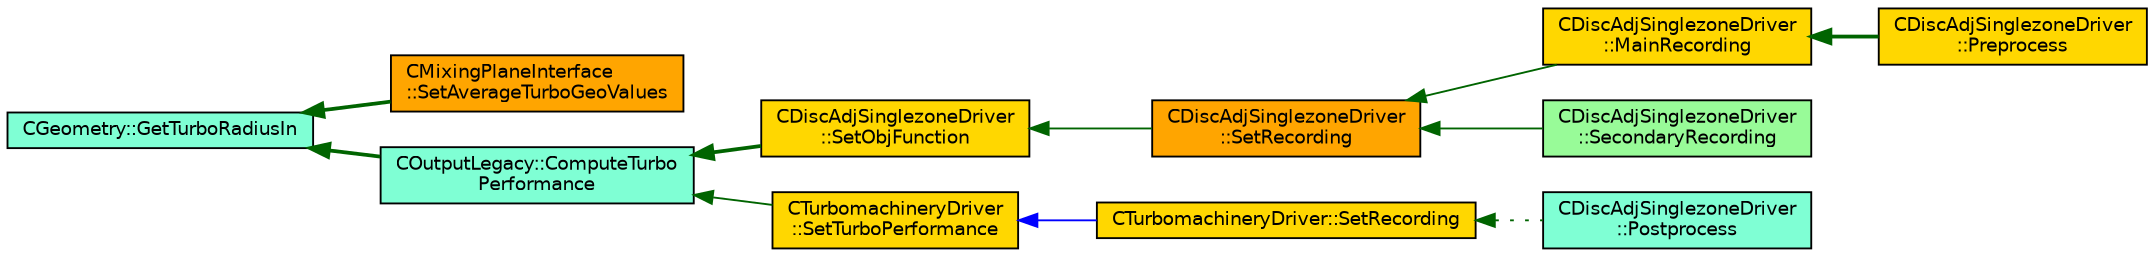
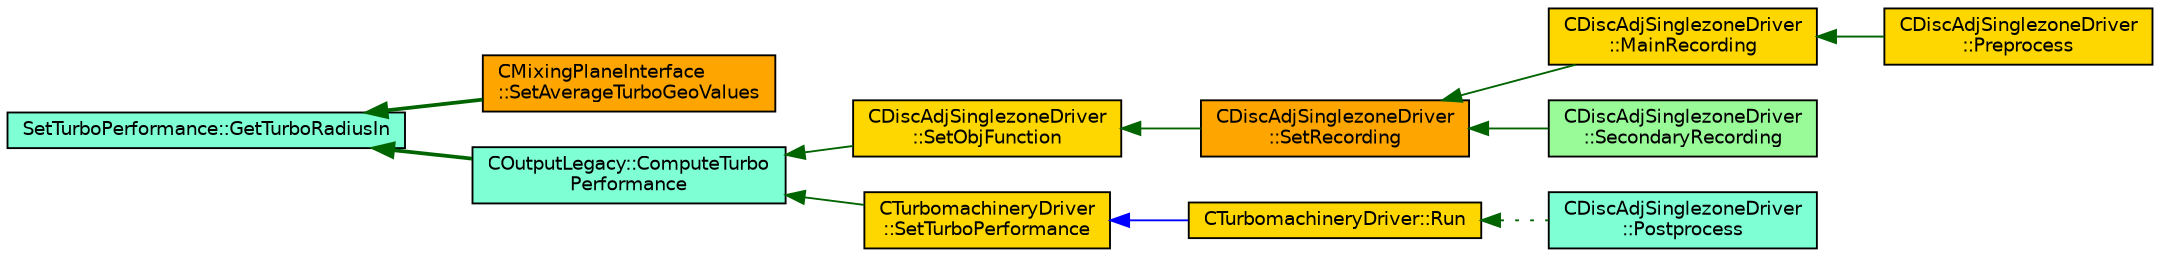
edge "CDiscAdjSinglezoneDriver ::Preprocess" -> "CDiscAdjSinglezoneDriver ::MainRecording": style bold -> solid
node "CGeometry::GetTurboRadiusIn": label "CGeometry::GetTurboRadiusIn" -> "SetTurboPerformance::GetTurboRadiusIn"
edge "CDiscAdjSinglezoneDriver ::SetObjFunction" -> "COutputLegacy::ComputeTurbo Performance": style bold -> solid
node "CTurbomachineryDriver::SetRecording": label "CTurbomachineryDriver::SetRecording" -> "CTurbomachineryDriver::Run"
